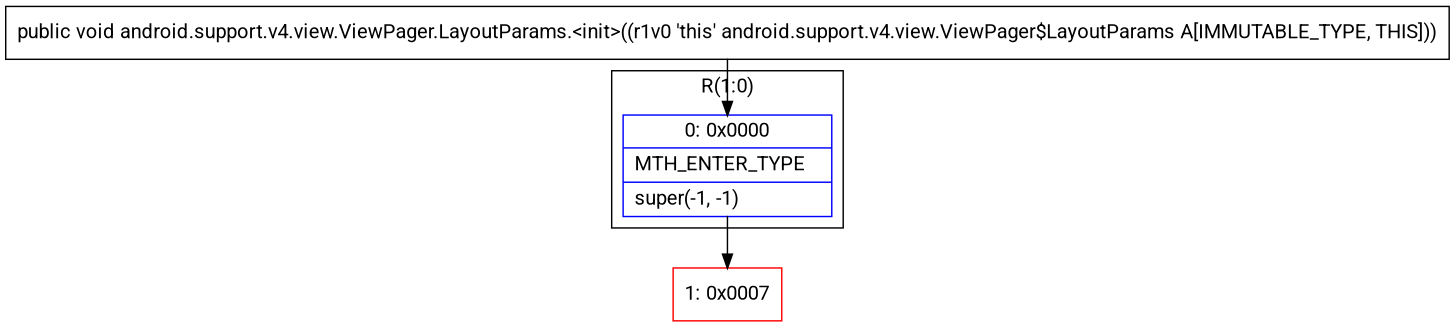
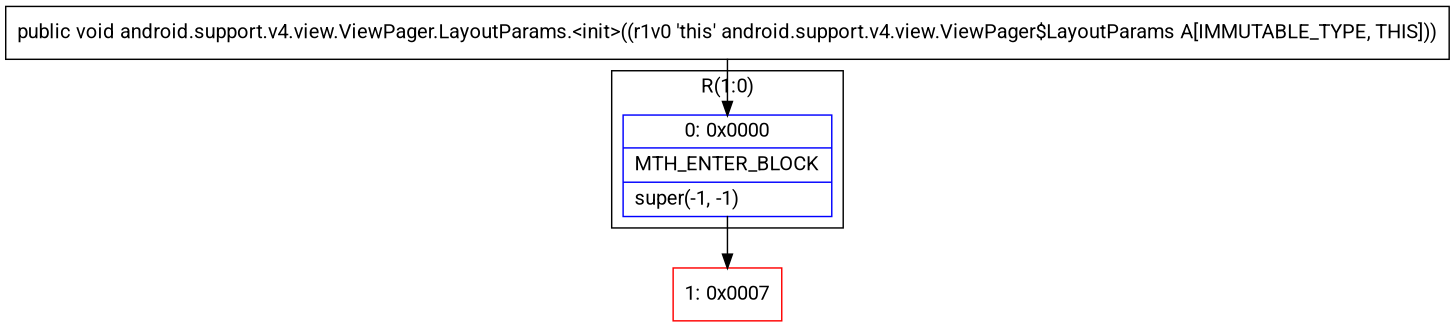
node "0: 0x0000": text "MTH_ENTER_TYPE" -> "MTH_ENTER_BLOCK"
